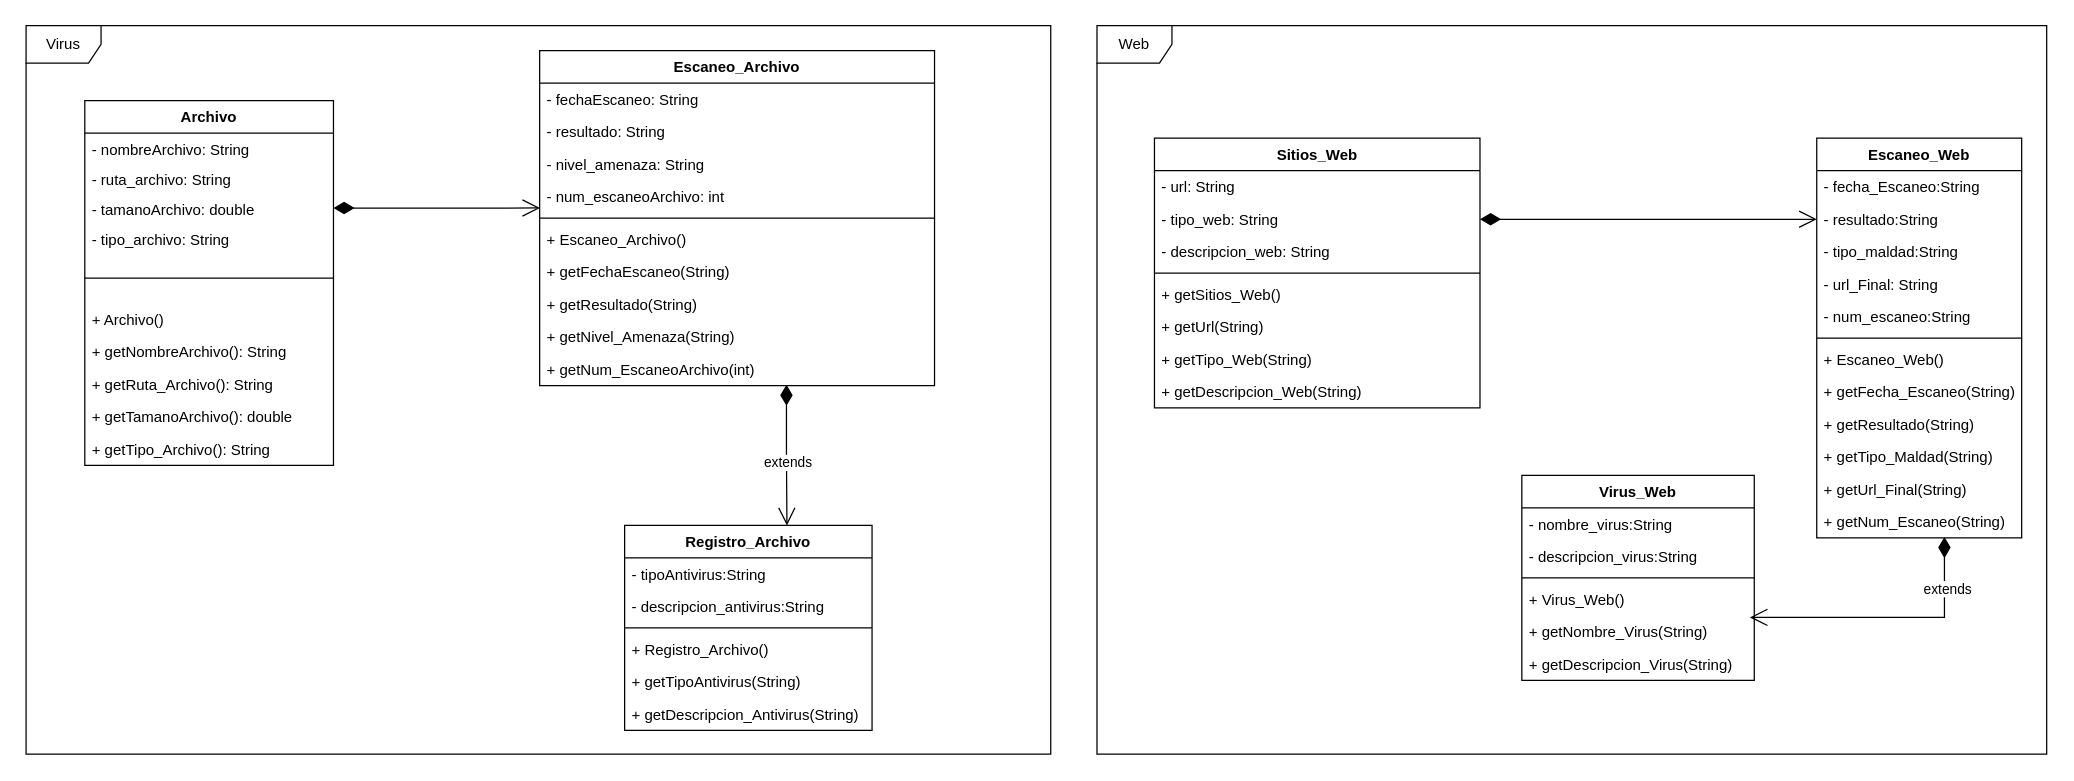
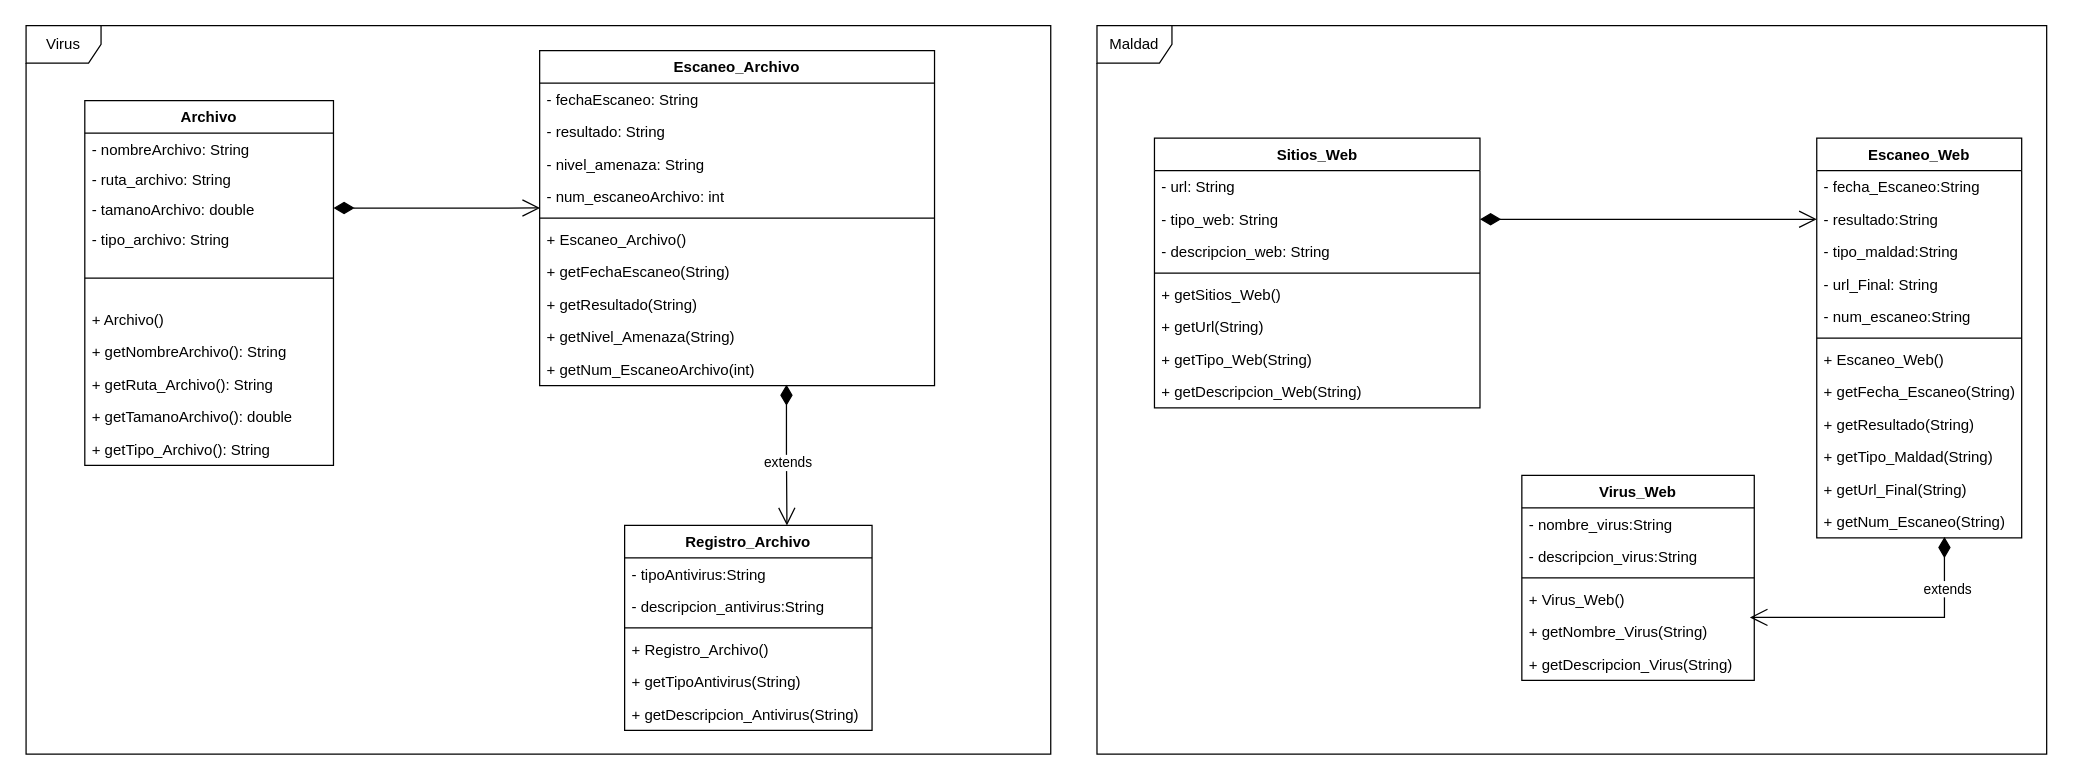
node "Web": label "Web" -> "Maldad"
